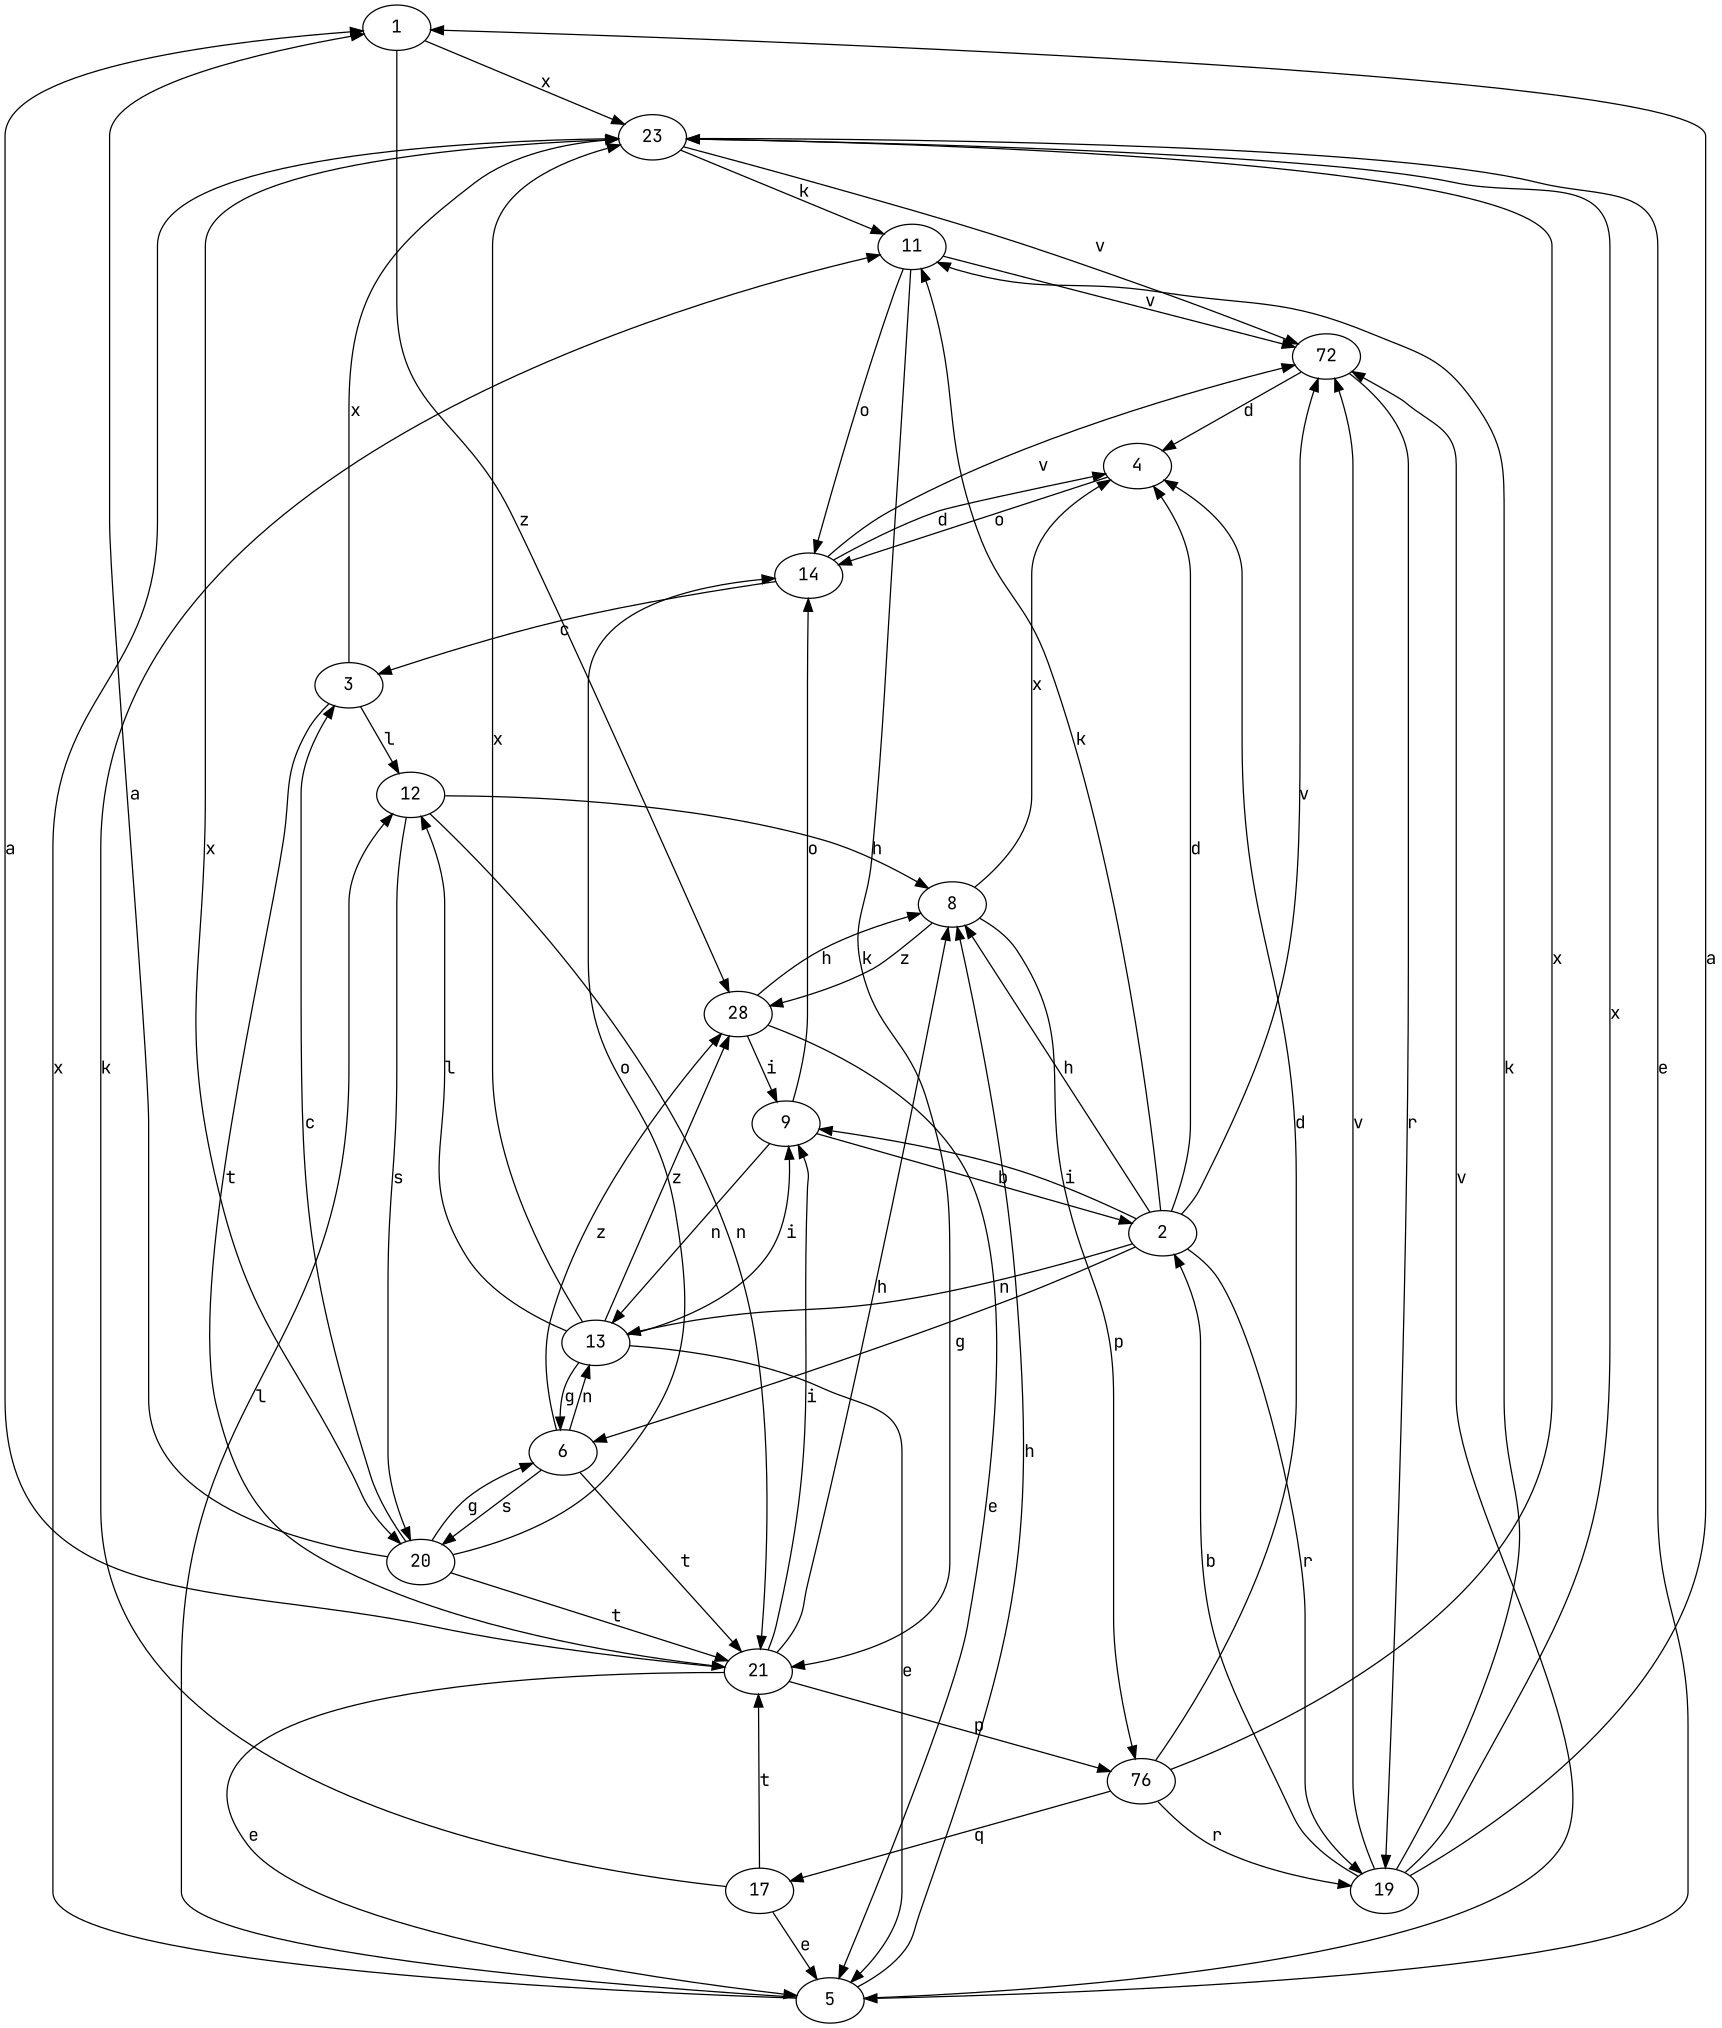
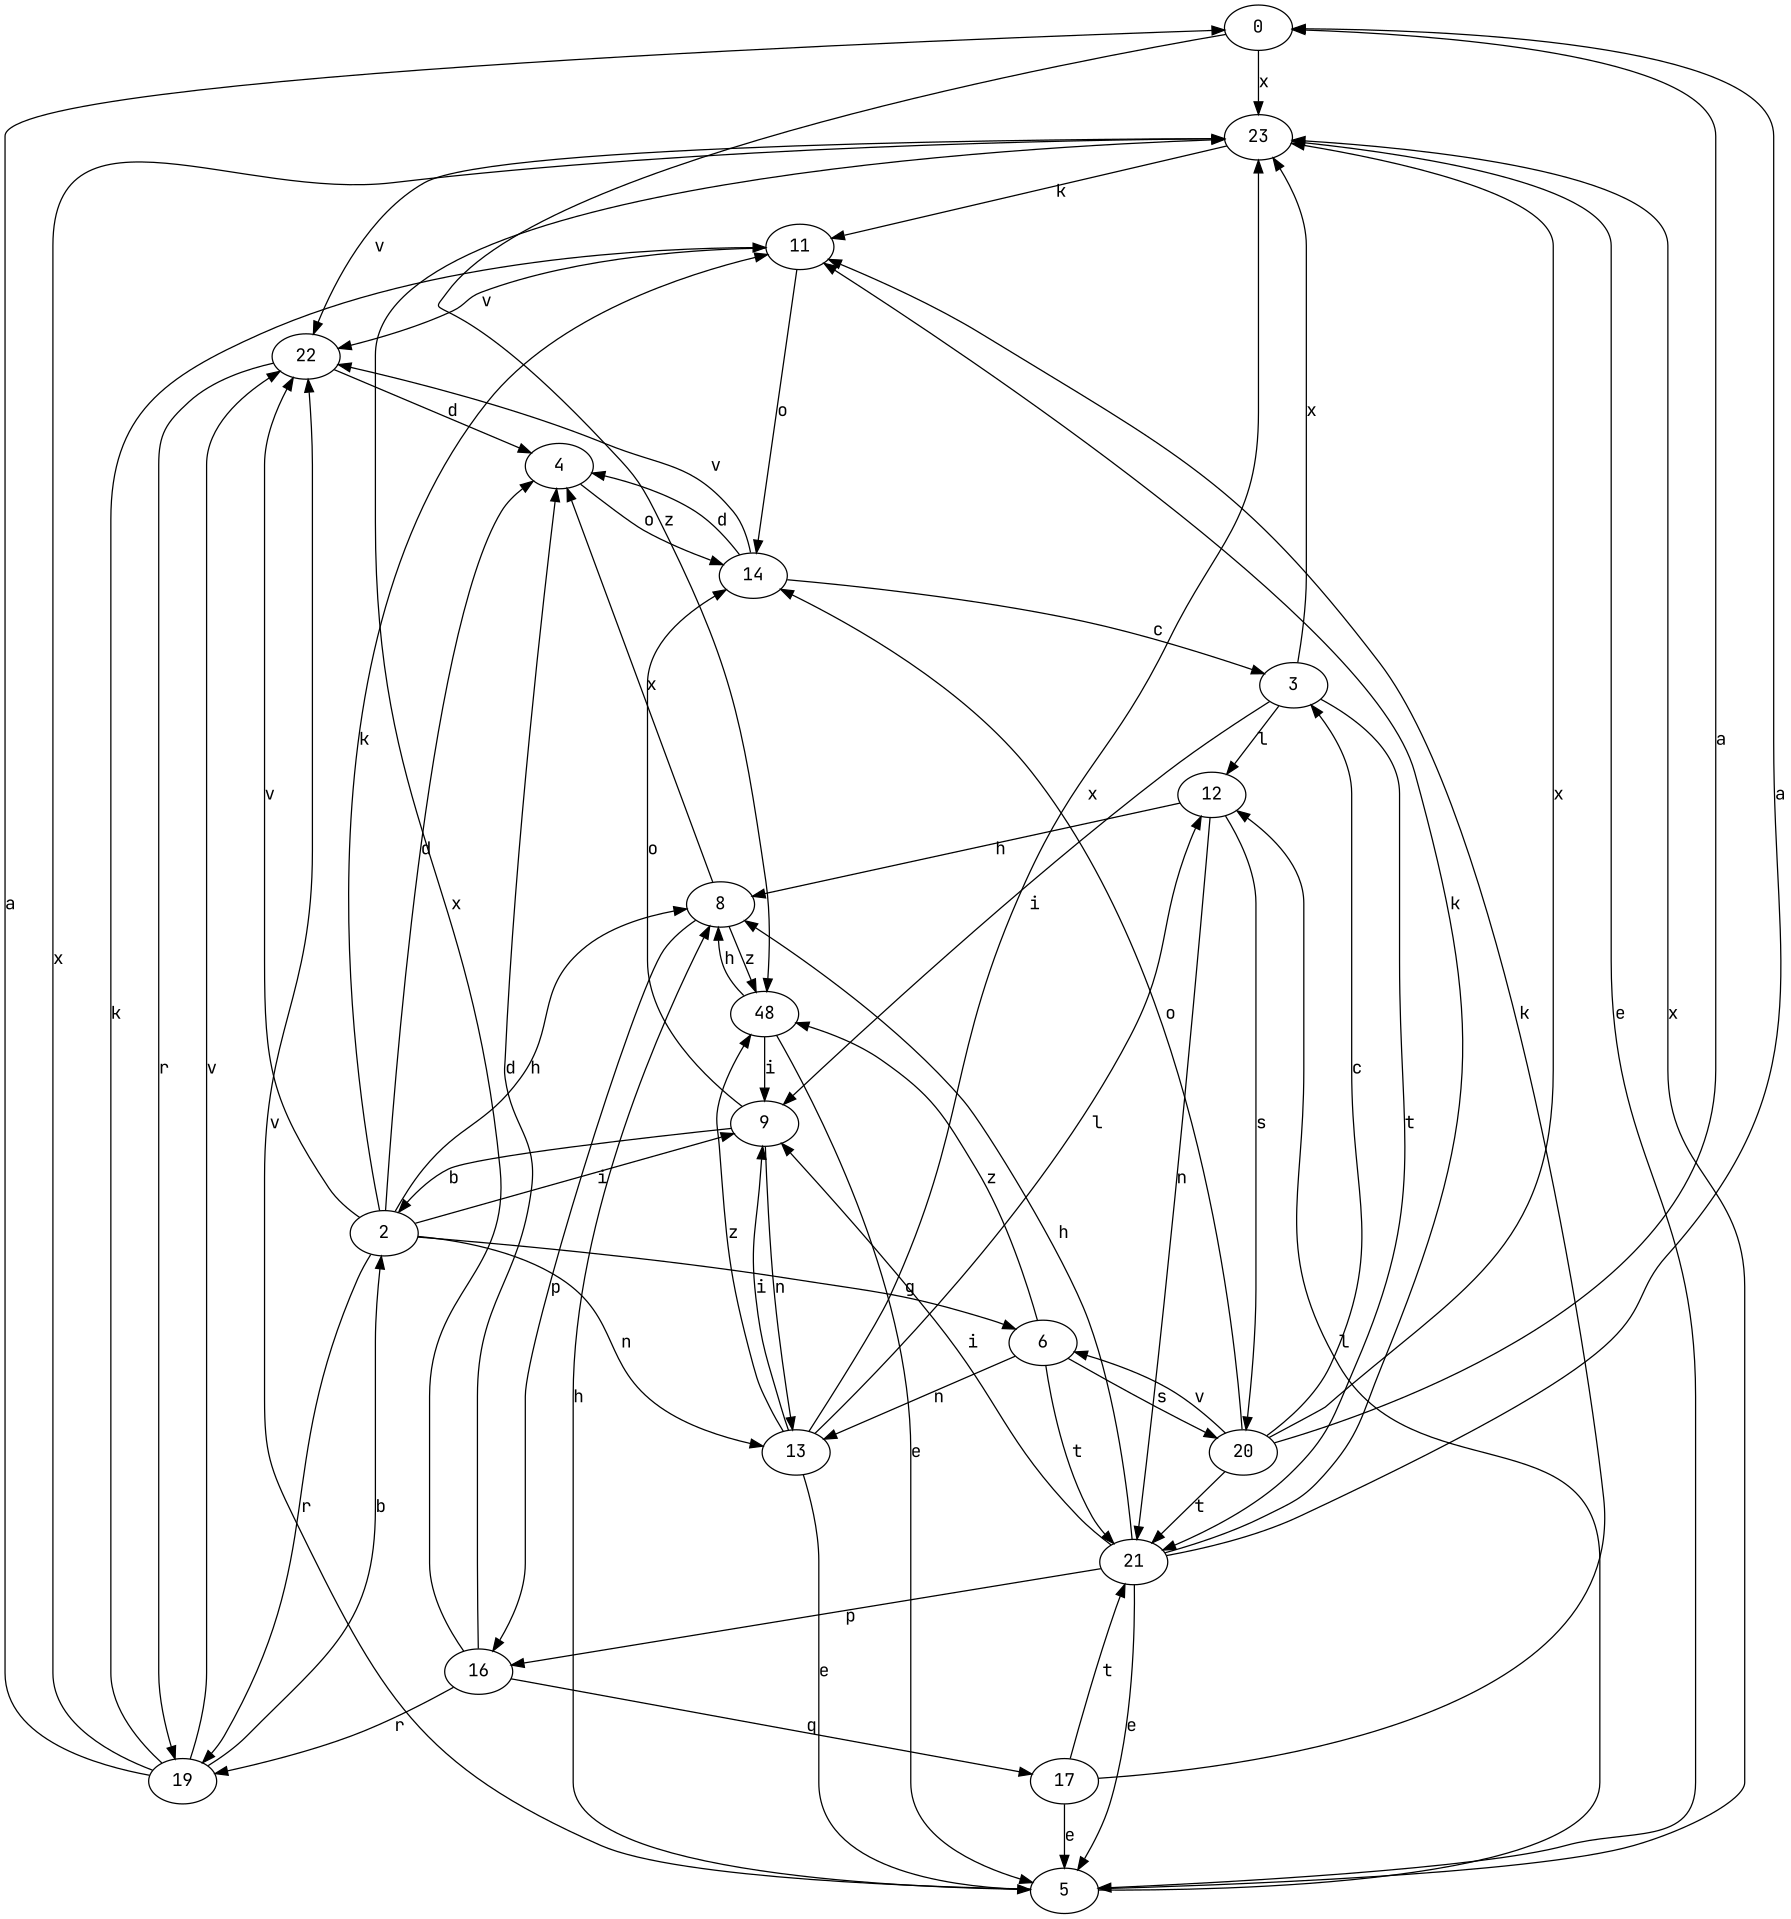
node "1": label "1" -> "0"
node "72": label "72" -> "22"
edge "23" -> "20": reversed
edge "3" -> "9": added, label "i"
node "28": label "28" -> "48"
edge "11" -> "21": reversed
edge "13" -> "6": removed, label "g"
edge "20" -> "6": label "g" -> "v"
node "76": label "76" -> "16"
